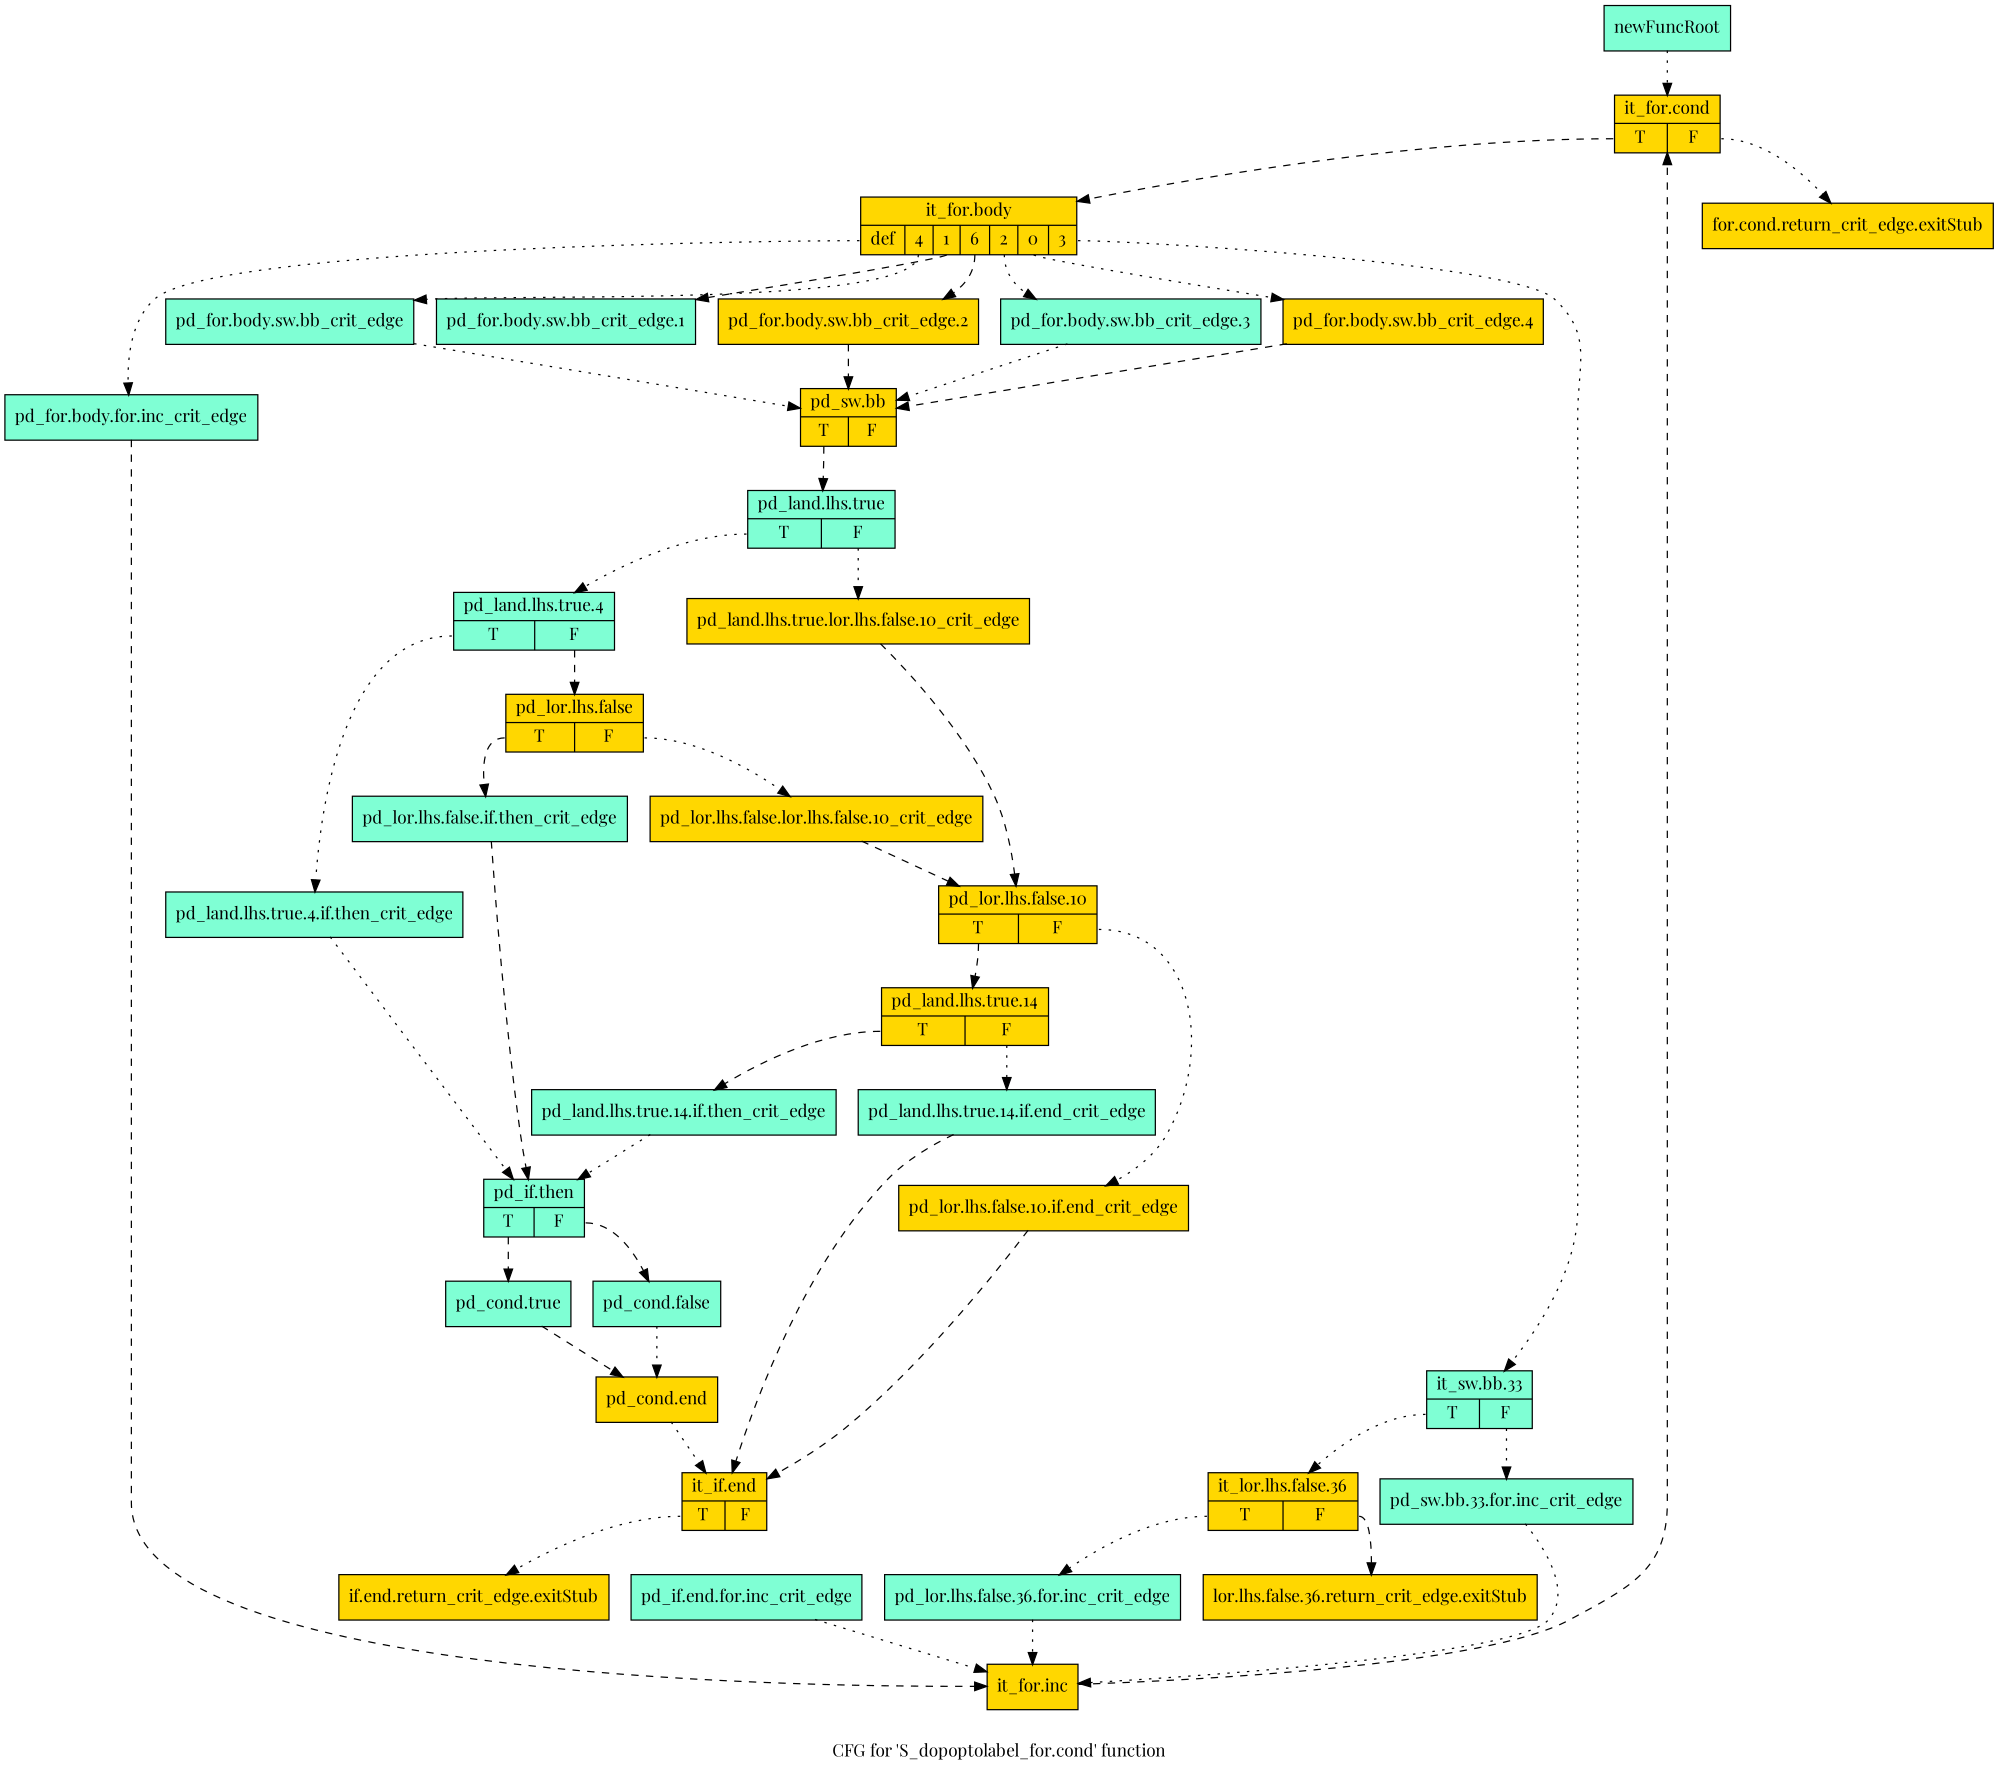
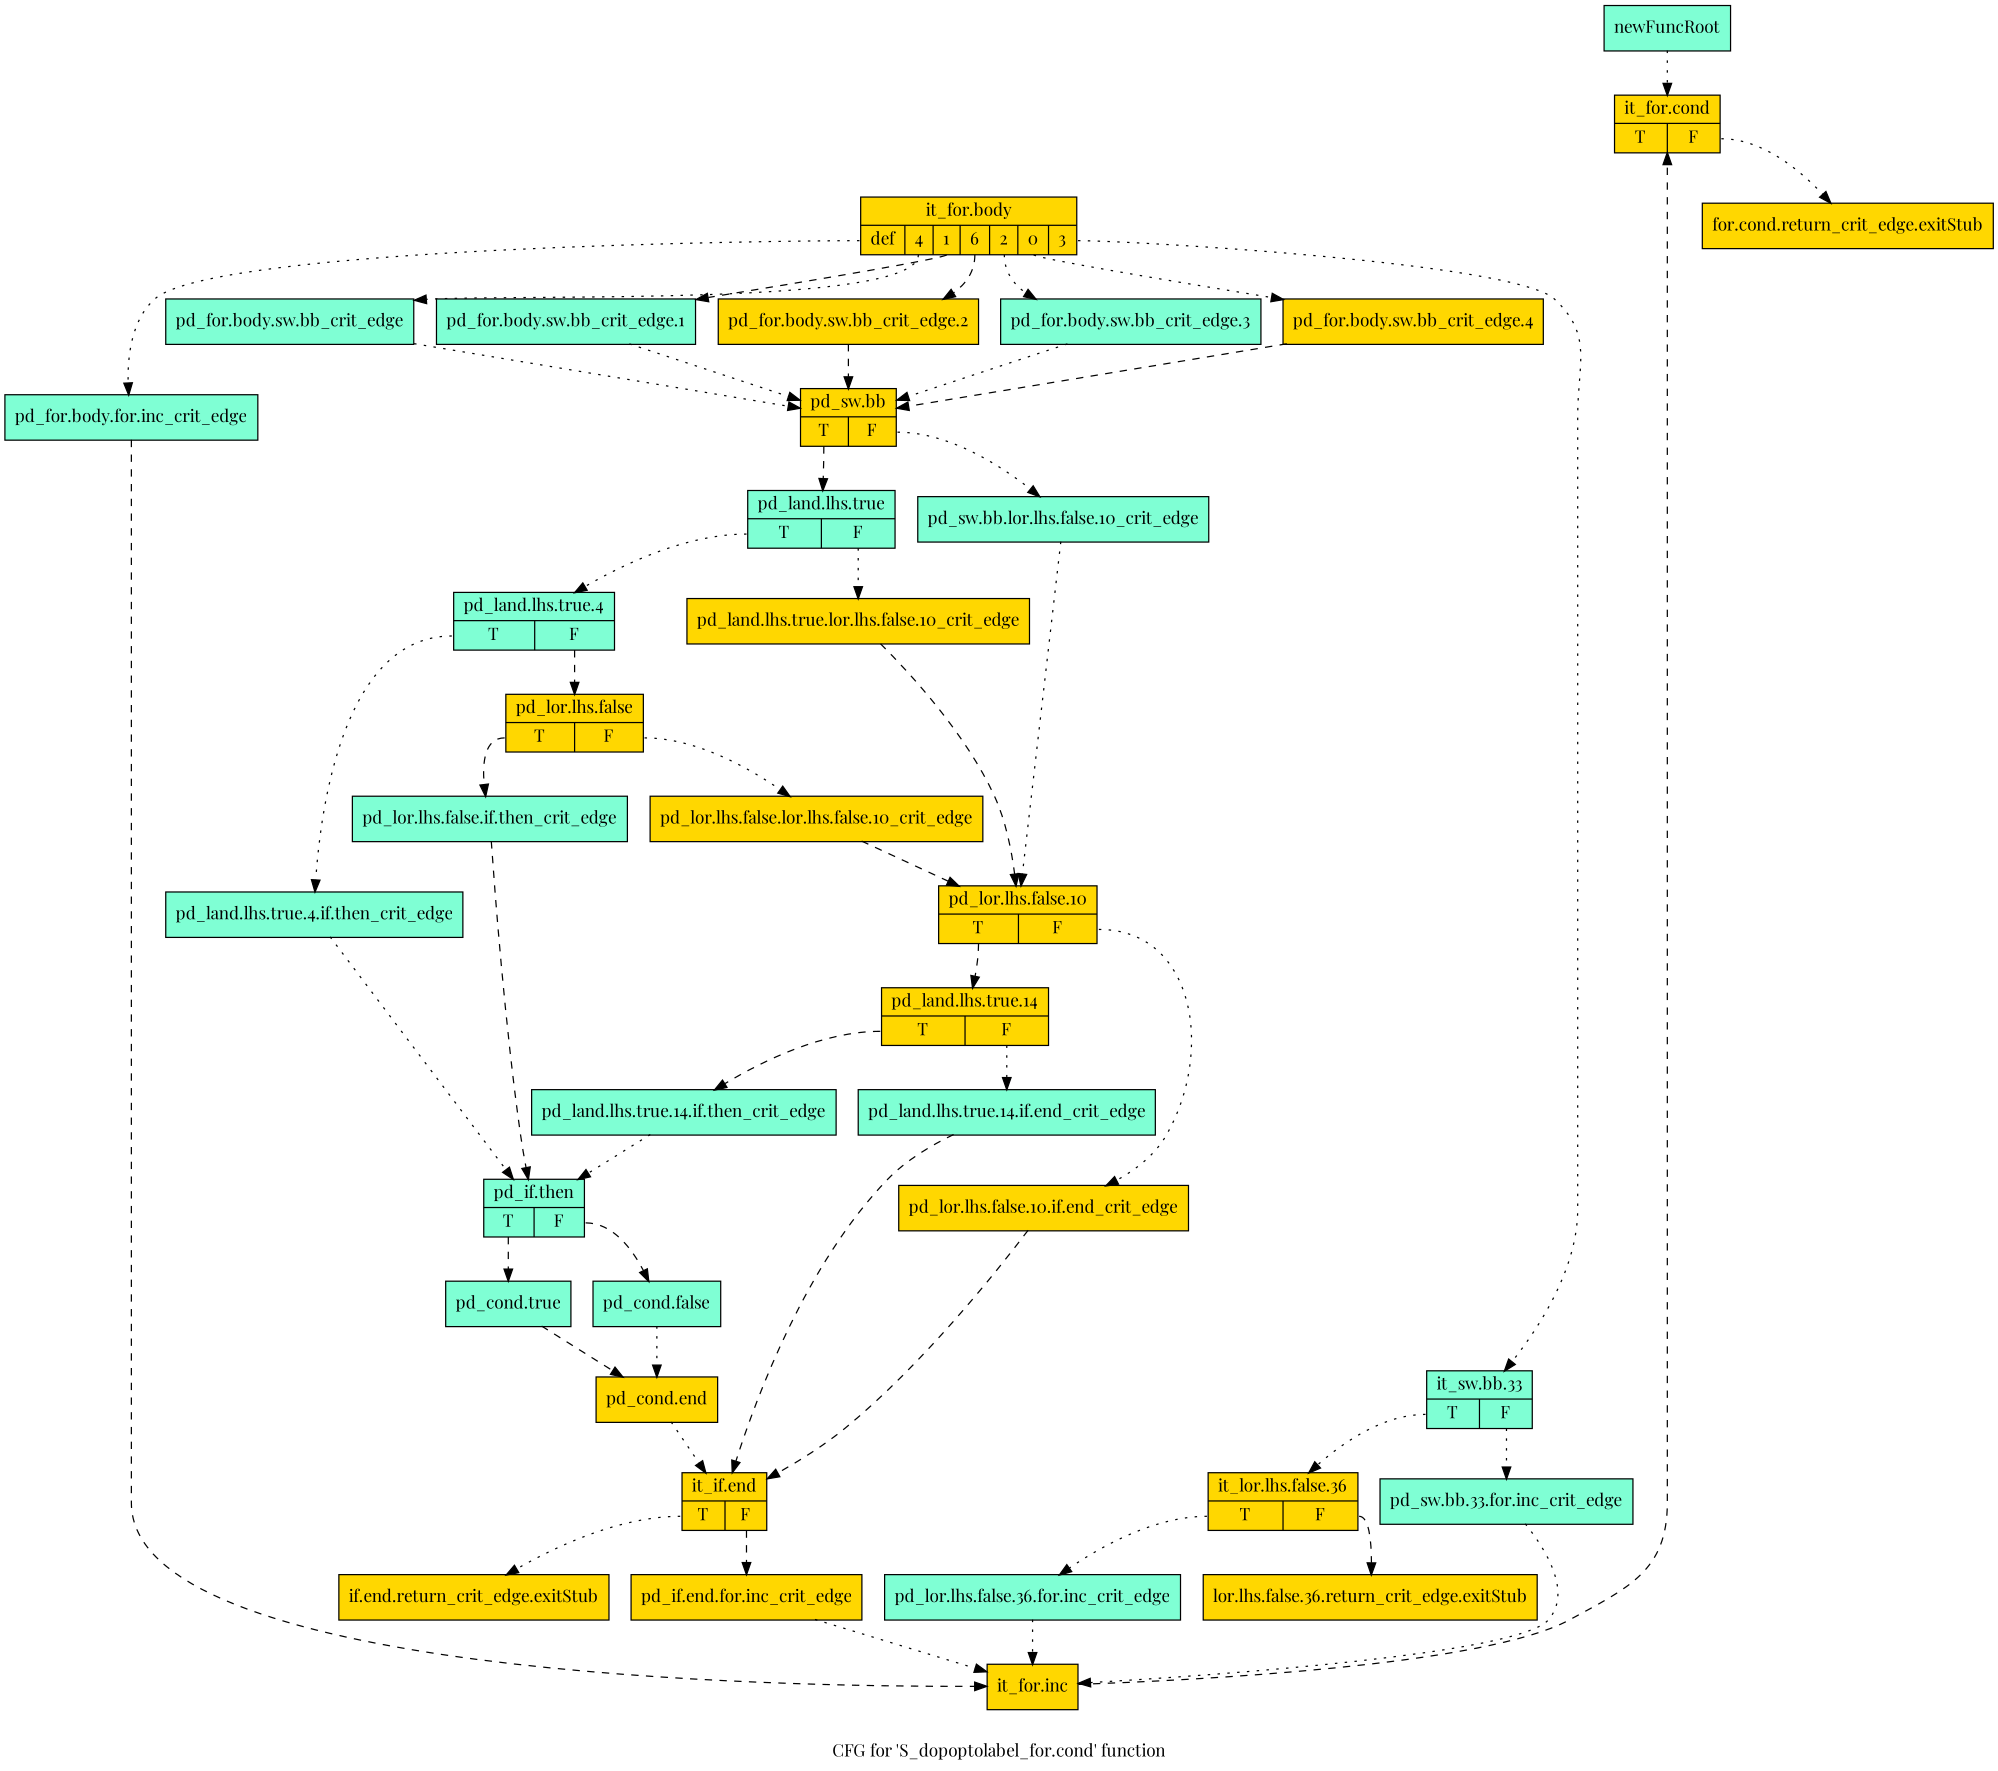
edge "it_for.cond" -> "it_for.body": removed
edge "pd_for.body.sw.bb_crit_edge.1" -> "pd_sw.bb": added
node "pd_sw.bb.lor.lhs.false.10_crit_edge": added
edge "it_if.end" -> "pd_if.end.for.inc_crit_edge": added
node "pd_if.end.for.inc_crit_edge": fillcolor aquamarine -> gold
